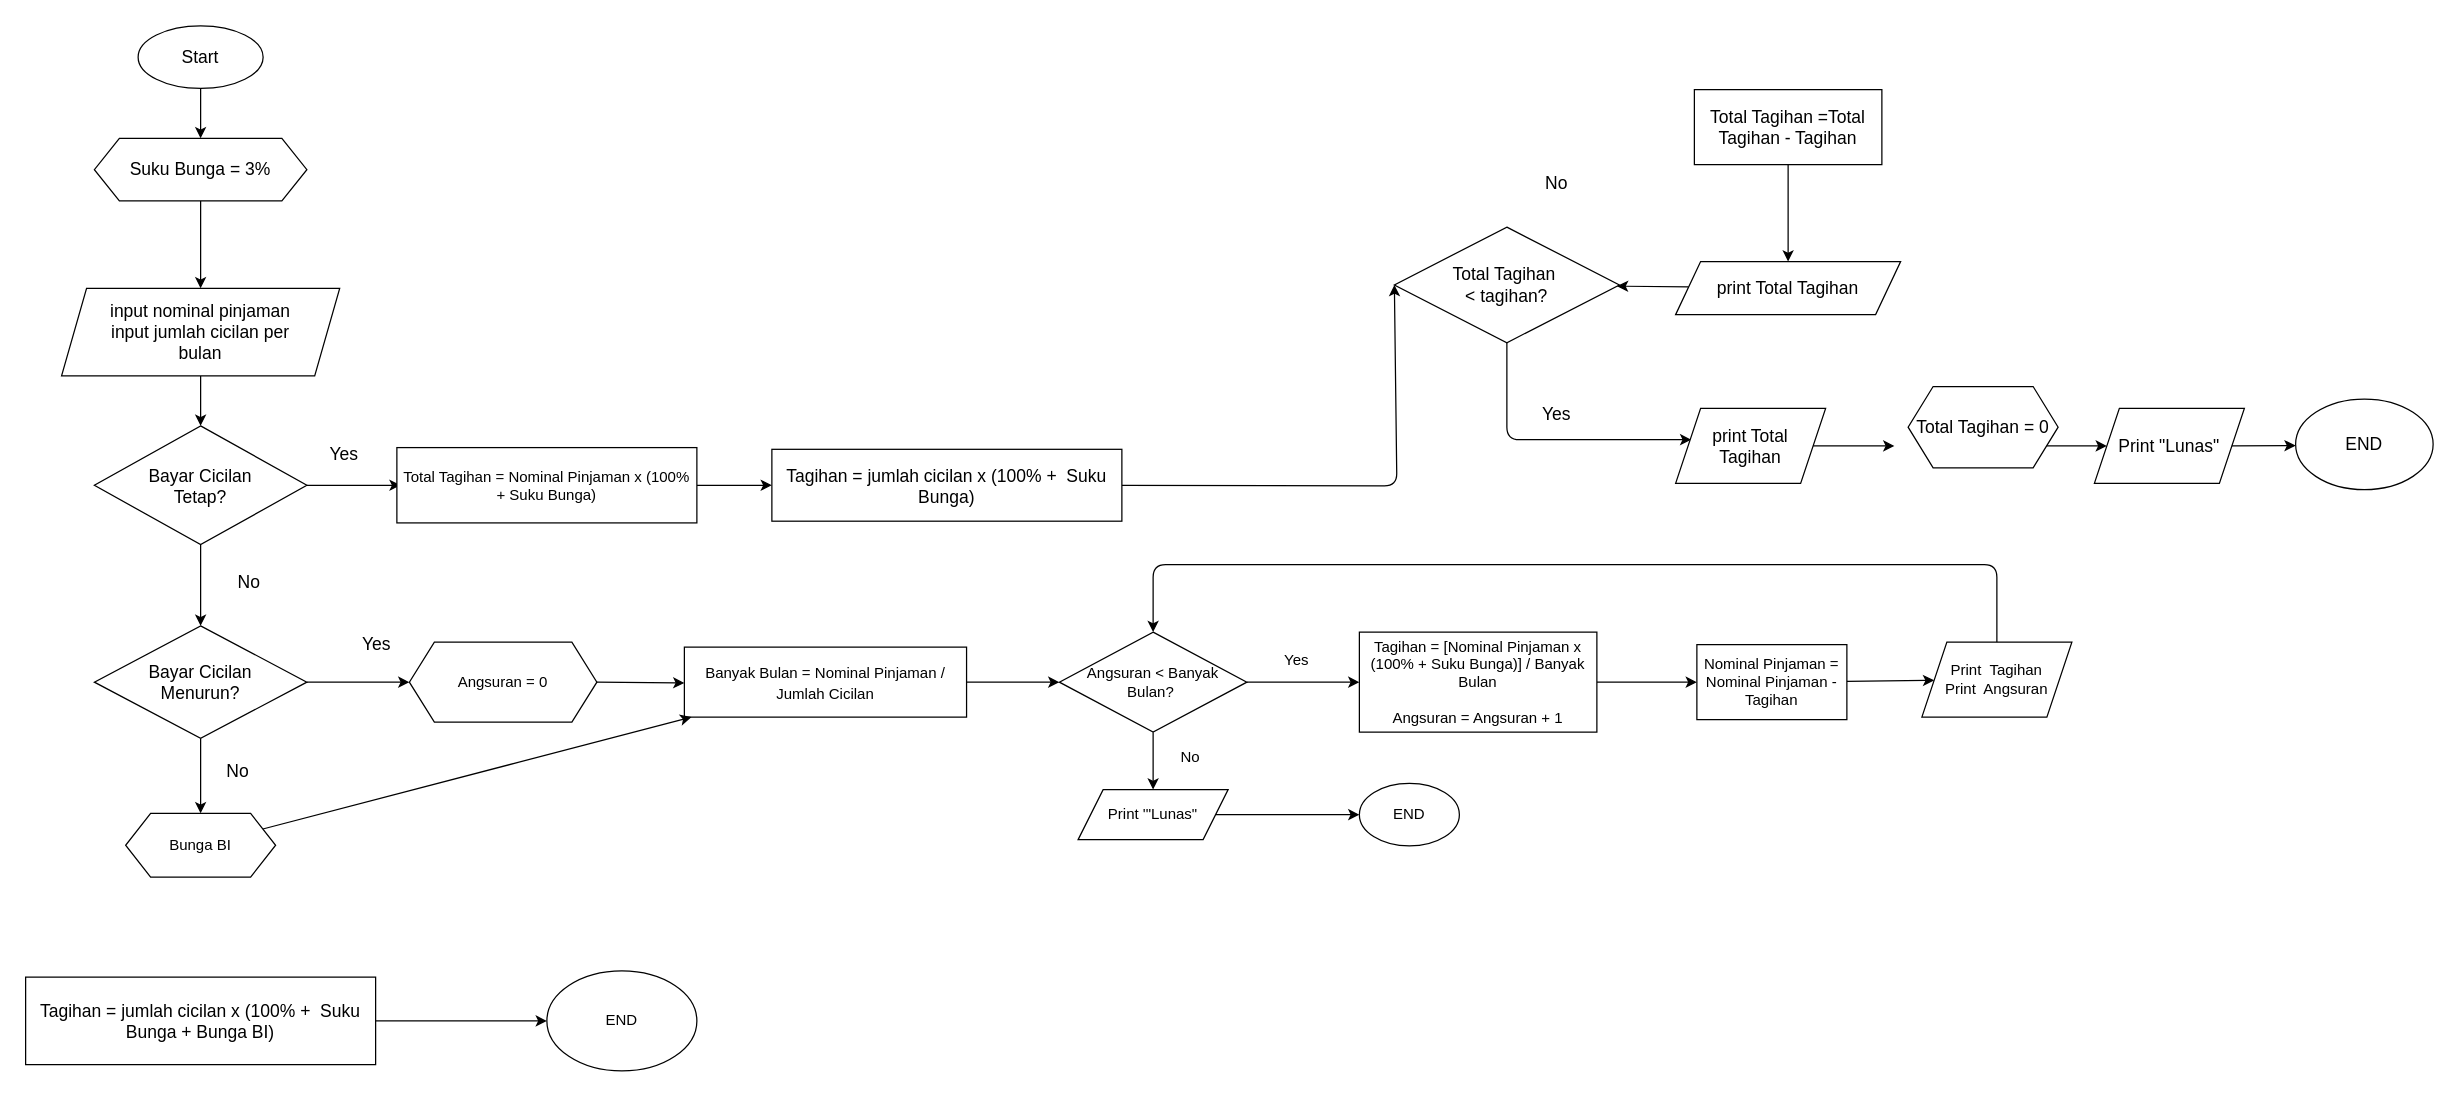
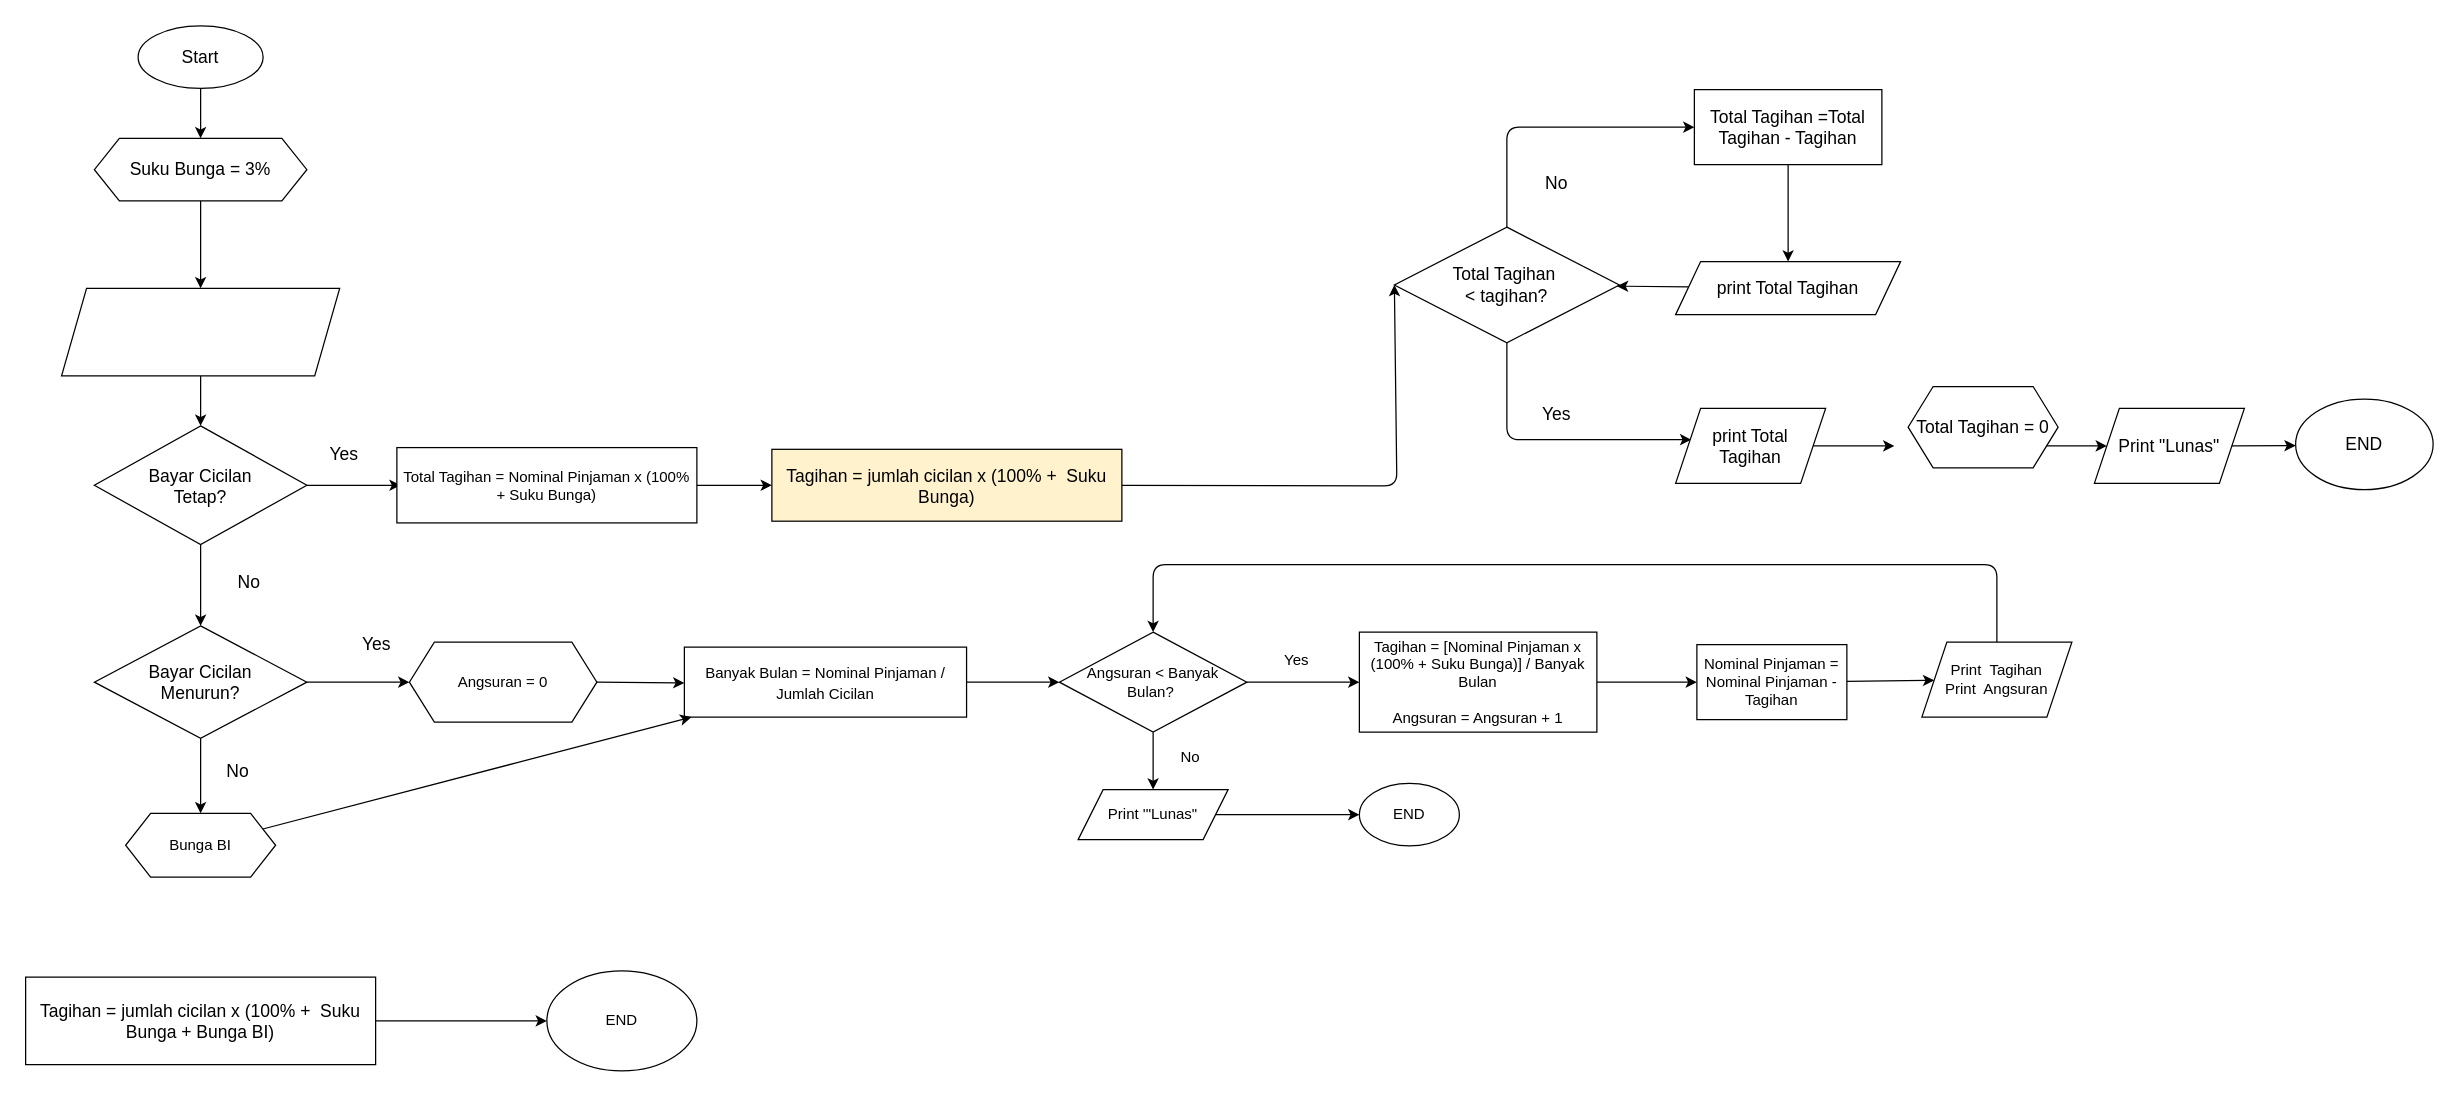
edge "Total Tagihan < tagihan?" -> "Total Tagihan =Total Tagihan - Tagihan": added
node "input nominal pinjaman input jumlah cicilan per bulan": removed
node "Tagihan = jumlah cicilan x (100% + Suku Bunga)": fillcolor #ffffff -> #fff2cc
